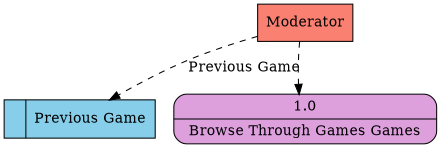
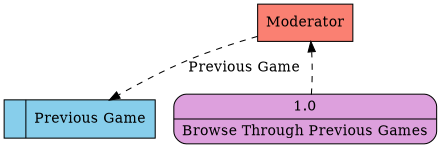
edge "Moderator" -> "1.0": reversed
node "1.0": text "Browse Through Games Games" -> "Browse Through Previous Games"
